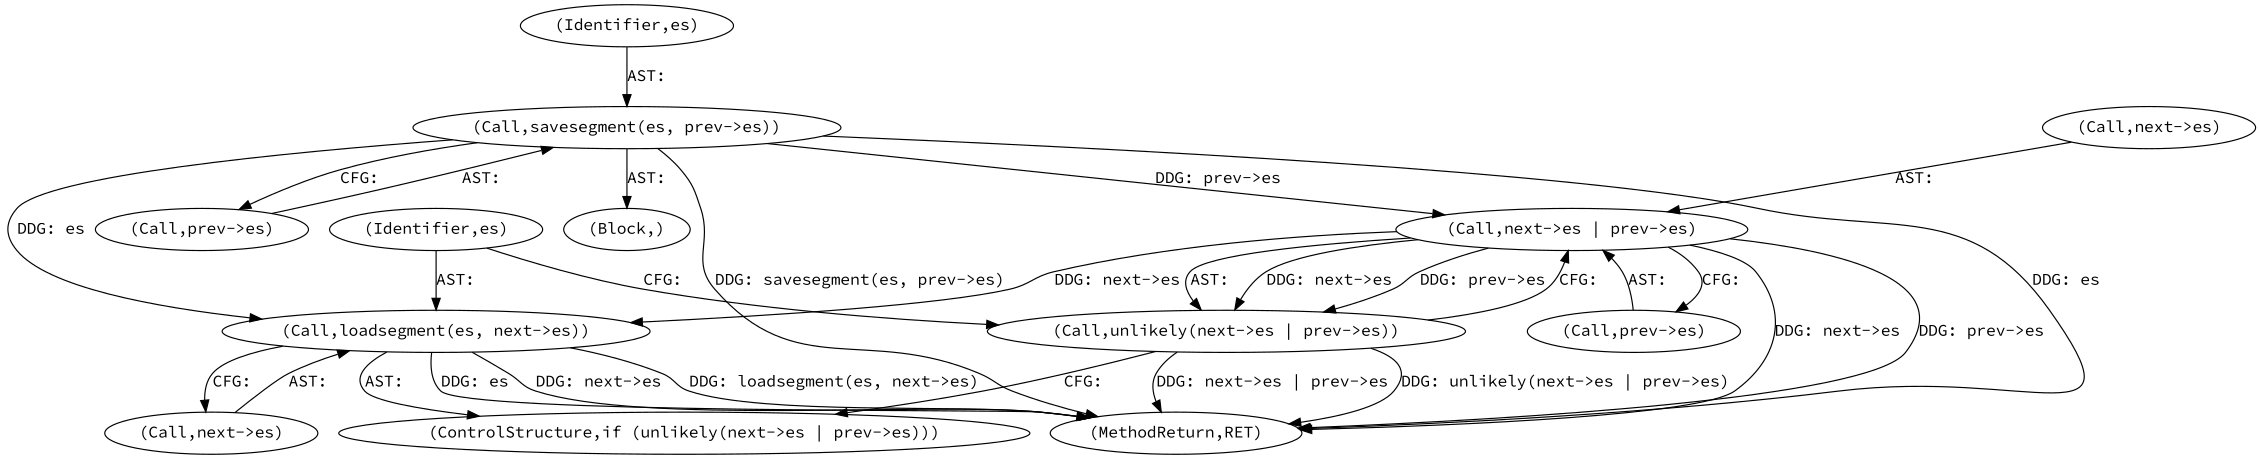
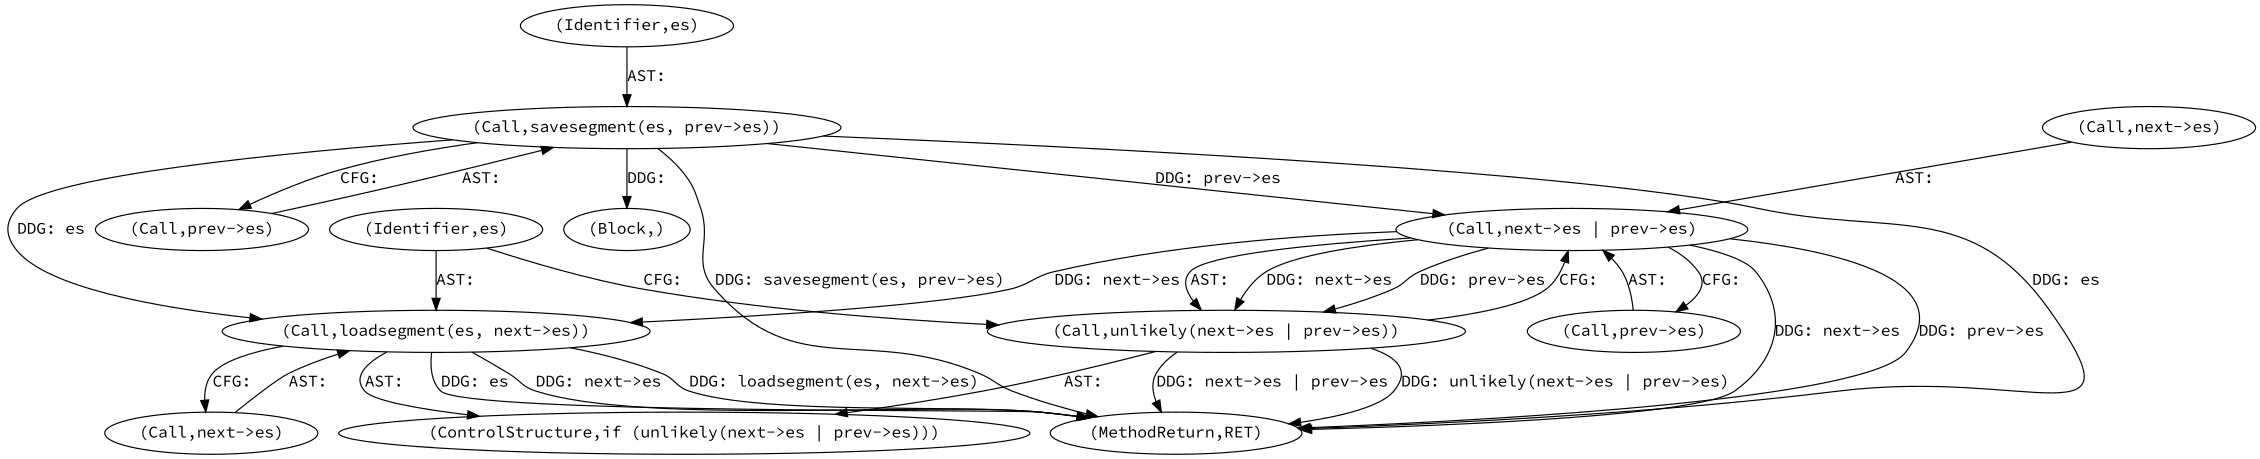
edge "(Call,savesegment(es, prev->es))" -> "(Block,)": label "AST: " -> "DDG: "
edge "(Call,unlikely(next->es | prev->es))" -> "(ControlStructure,if (unlikely(next->es | prev->es)))": label "CFG: " -> "AST: "
